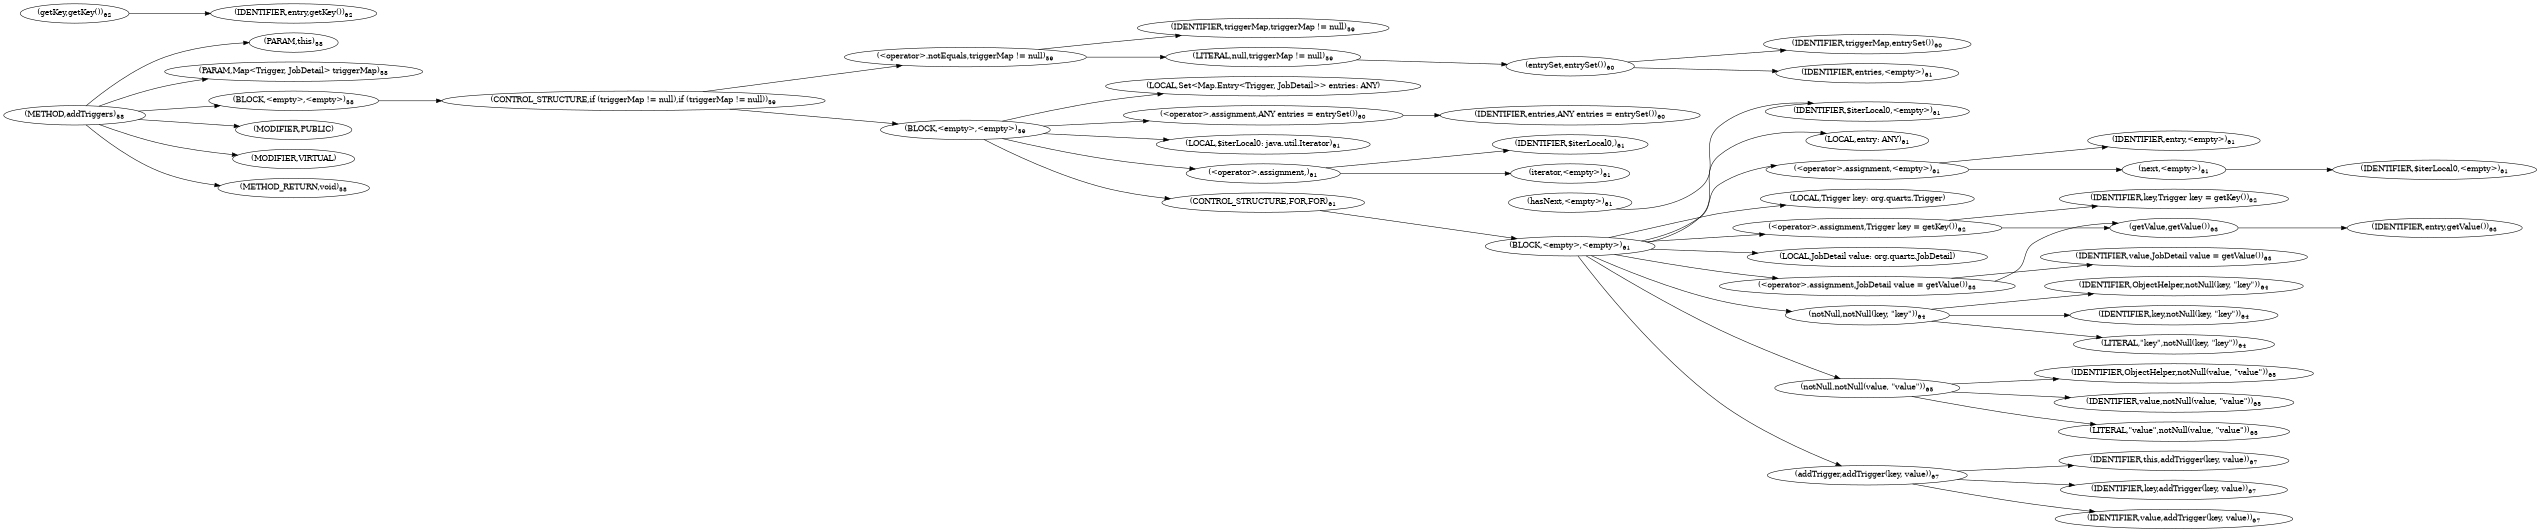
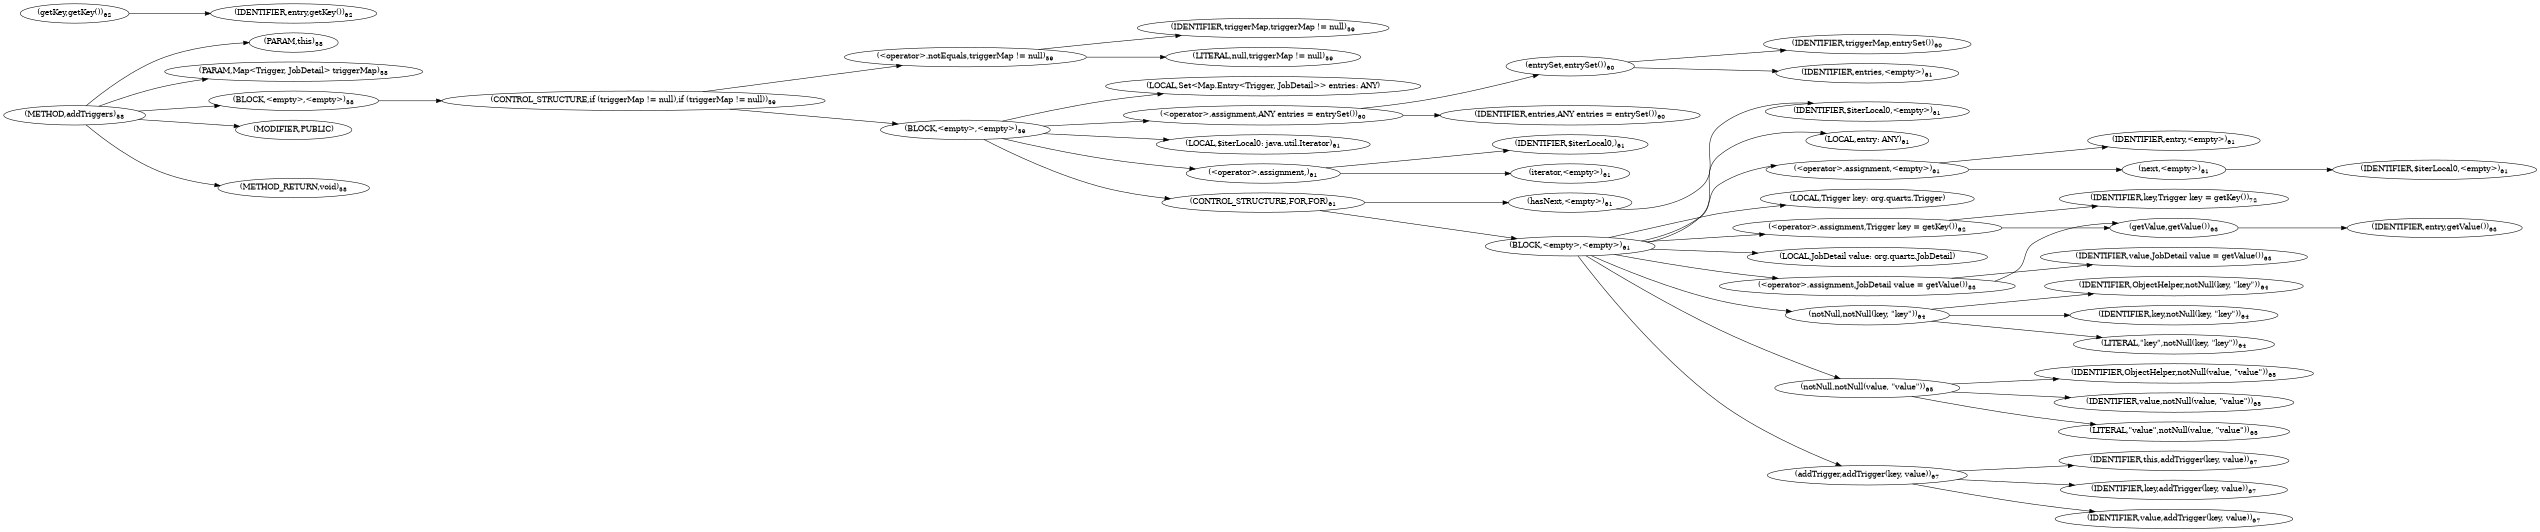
edge "(LITERAL,null,triggerMap != null)" -> "(entrySet,entrySet())": now "(<operator>.assignment,ANY entries = entrySet())" -> "(entrySet,entrySet())"
node "(MODIFIER,VIRTUAL)": removed
node "(IDENTIFIER,key,Trigger key = getKey())": text "62" -> "72"
edge "(CONTROL_STRUCTURE,FOR,FOR)" -> "(hasNext,<empty>)": added
